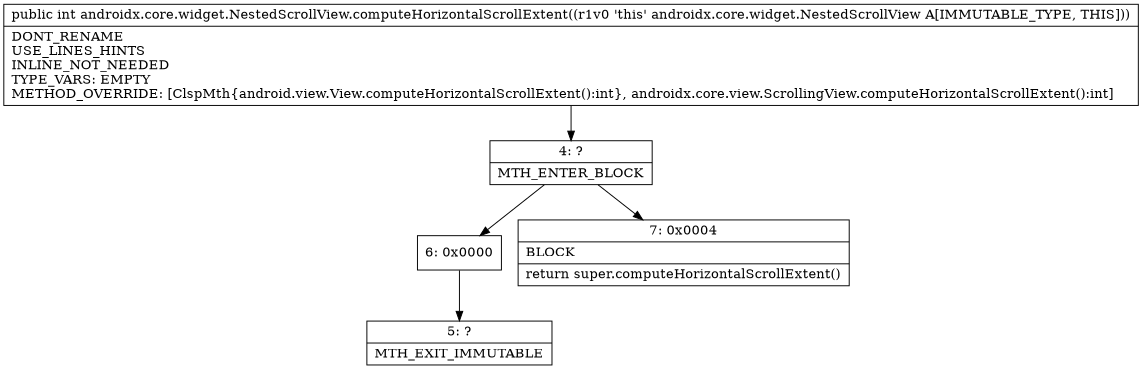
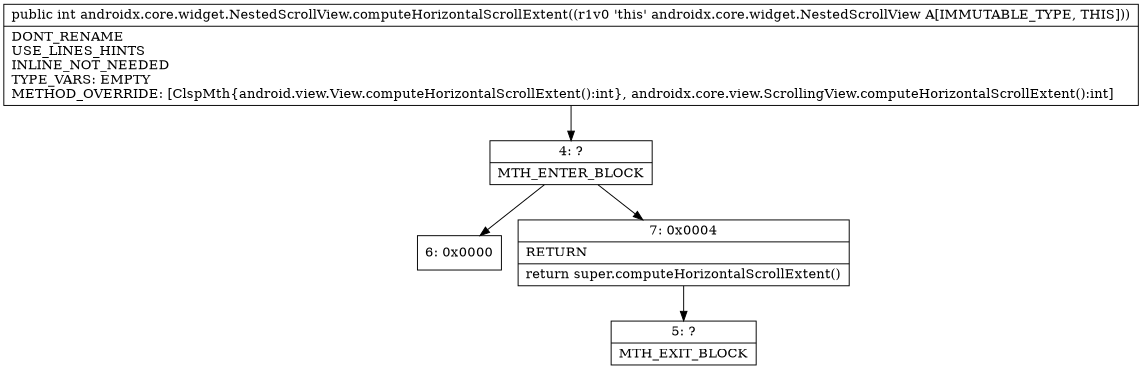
node "7: 0x0004": text "BLOCK" -> "RETURN"
edge "6: 0x0000" -> "5: ?": now "7: 0x0004" -> "5: ?"
node "5: ?": text "MTH_EXIT_IMMUTABLE" -> "MTH_EXIT_BLOCK"
